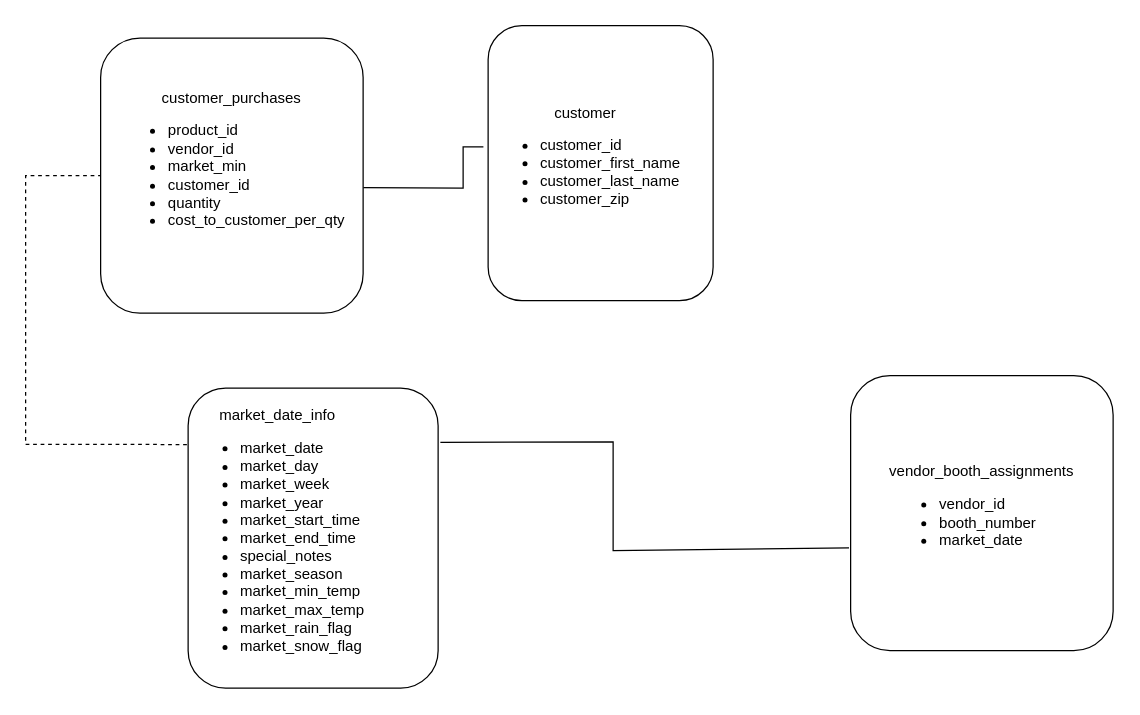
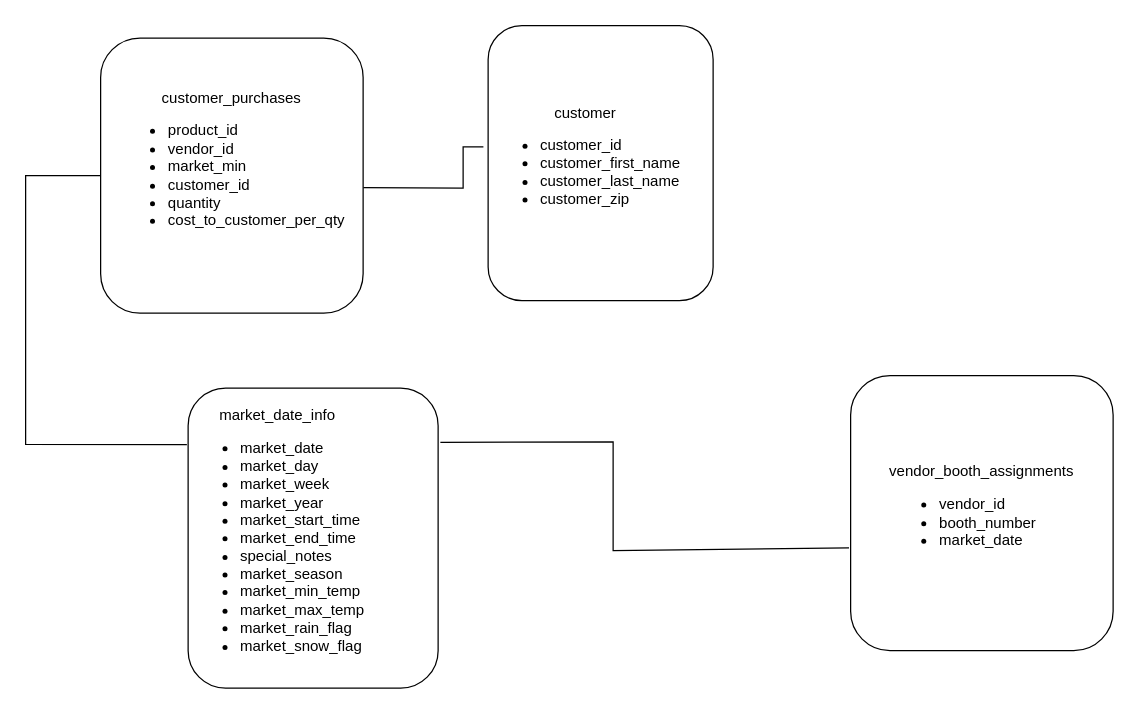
edge "customer_purchases product_id vendor_id market_min customer_id quantity cost_to_customer_per_qty" -- "market_date_info market_date market_day market_week market_year market_start_time market_end_time special_notes market_season market_min_temp market_max_temp market_rain_flag market_snow_flag": style dashed -> solid
